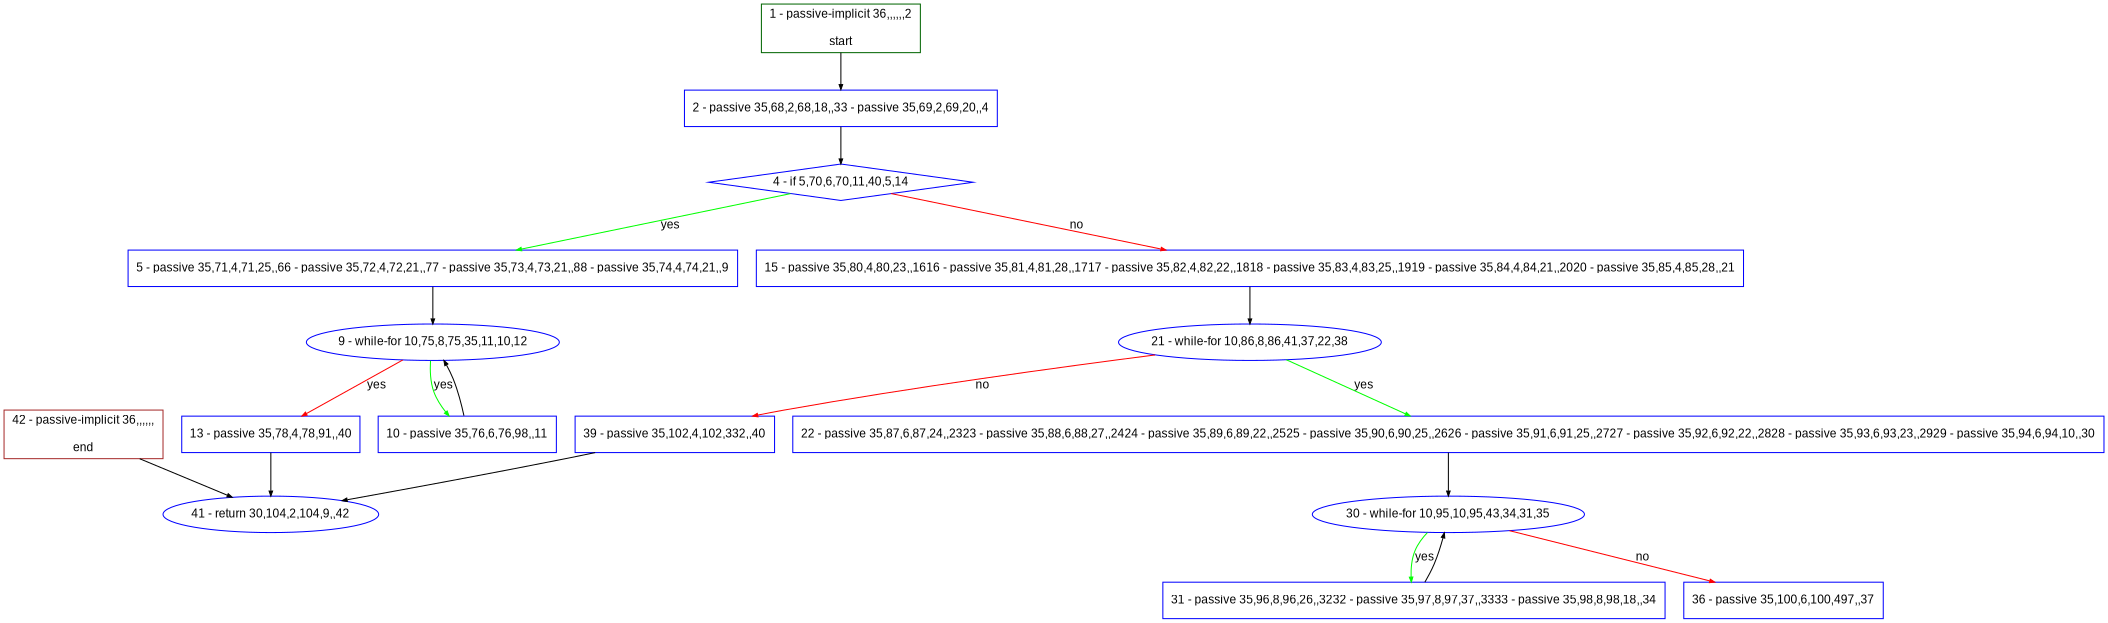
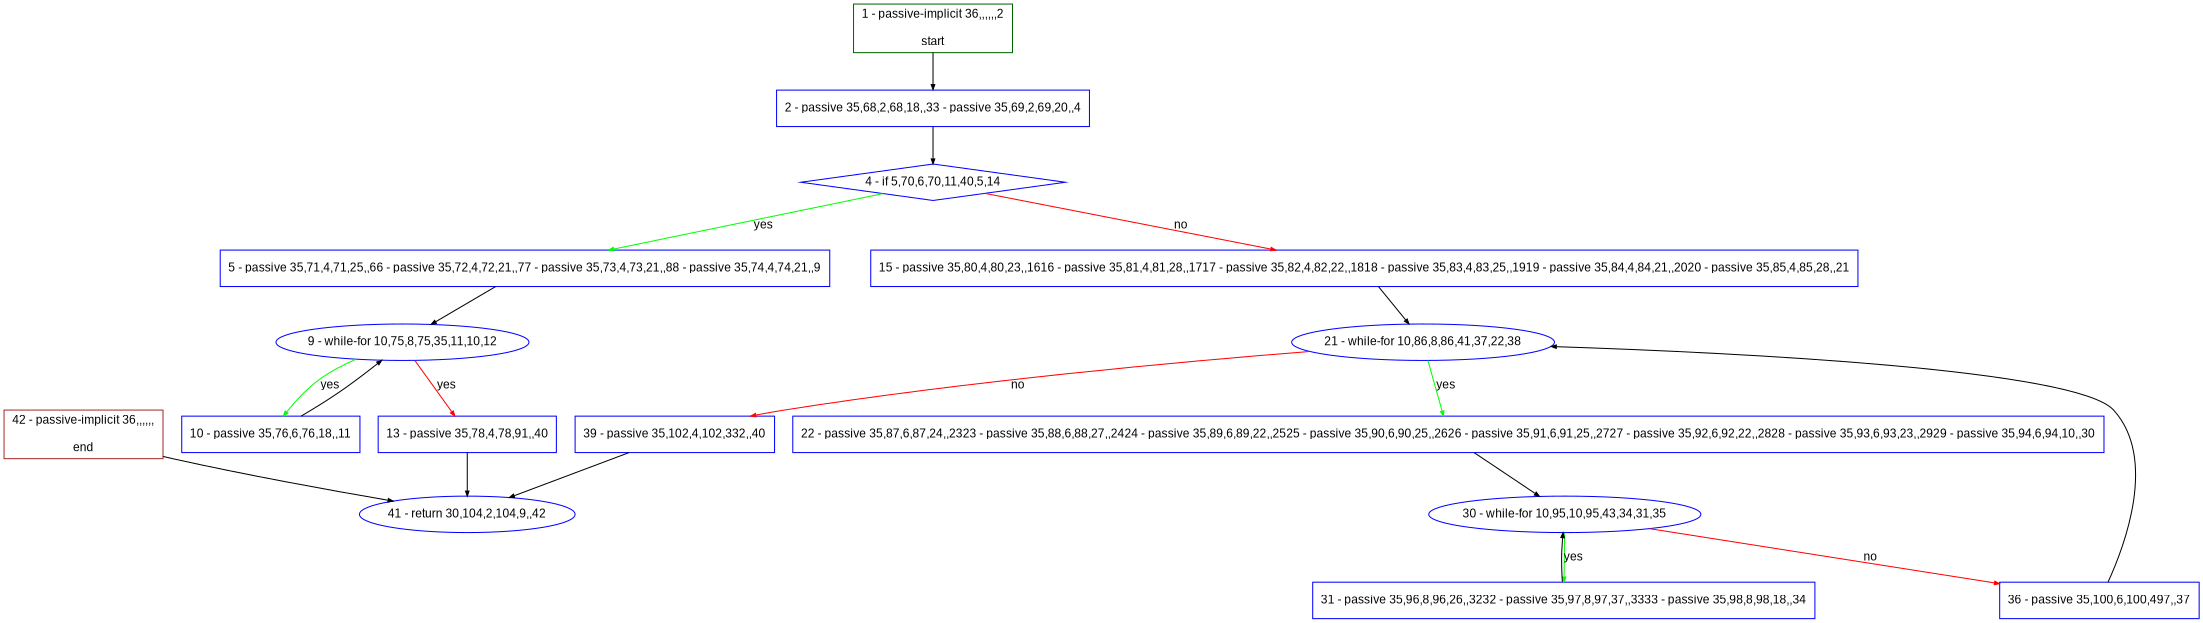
edge "36 - passive 35,100,6,100,497,,37" -> "21 - while-for 10,86,8,86,41,37,22,38": added
node "10 - passive 35,76,6,76,98,,11": label "10 - passive 35,76,6,76,98,,11" -> "10 - passive 35,76,6,76,18,,11"
